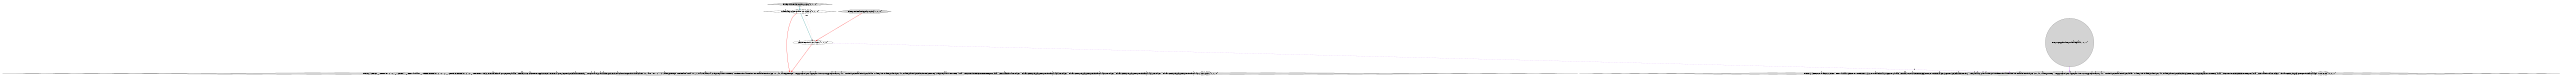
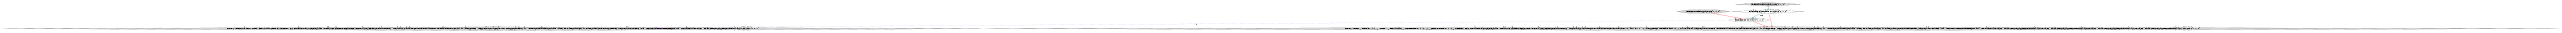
node "testGroupByAndOrderByOrdinalOfAlias['0', '0', '1']": removed
